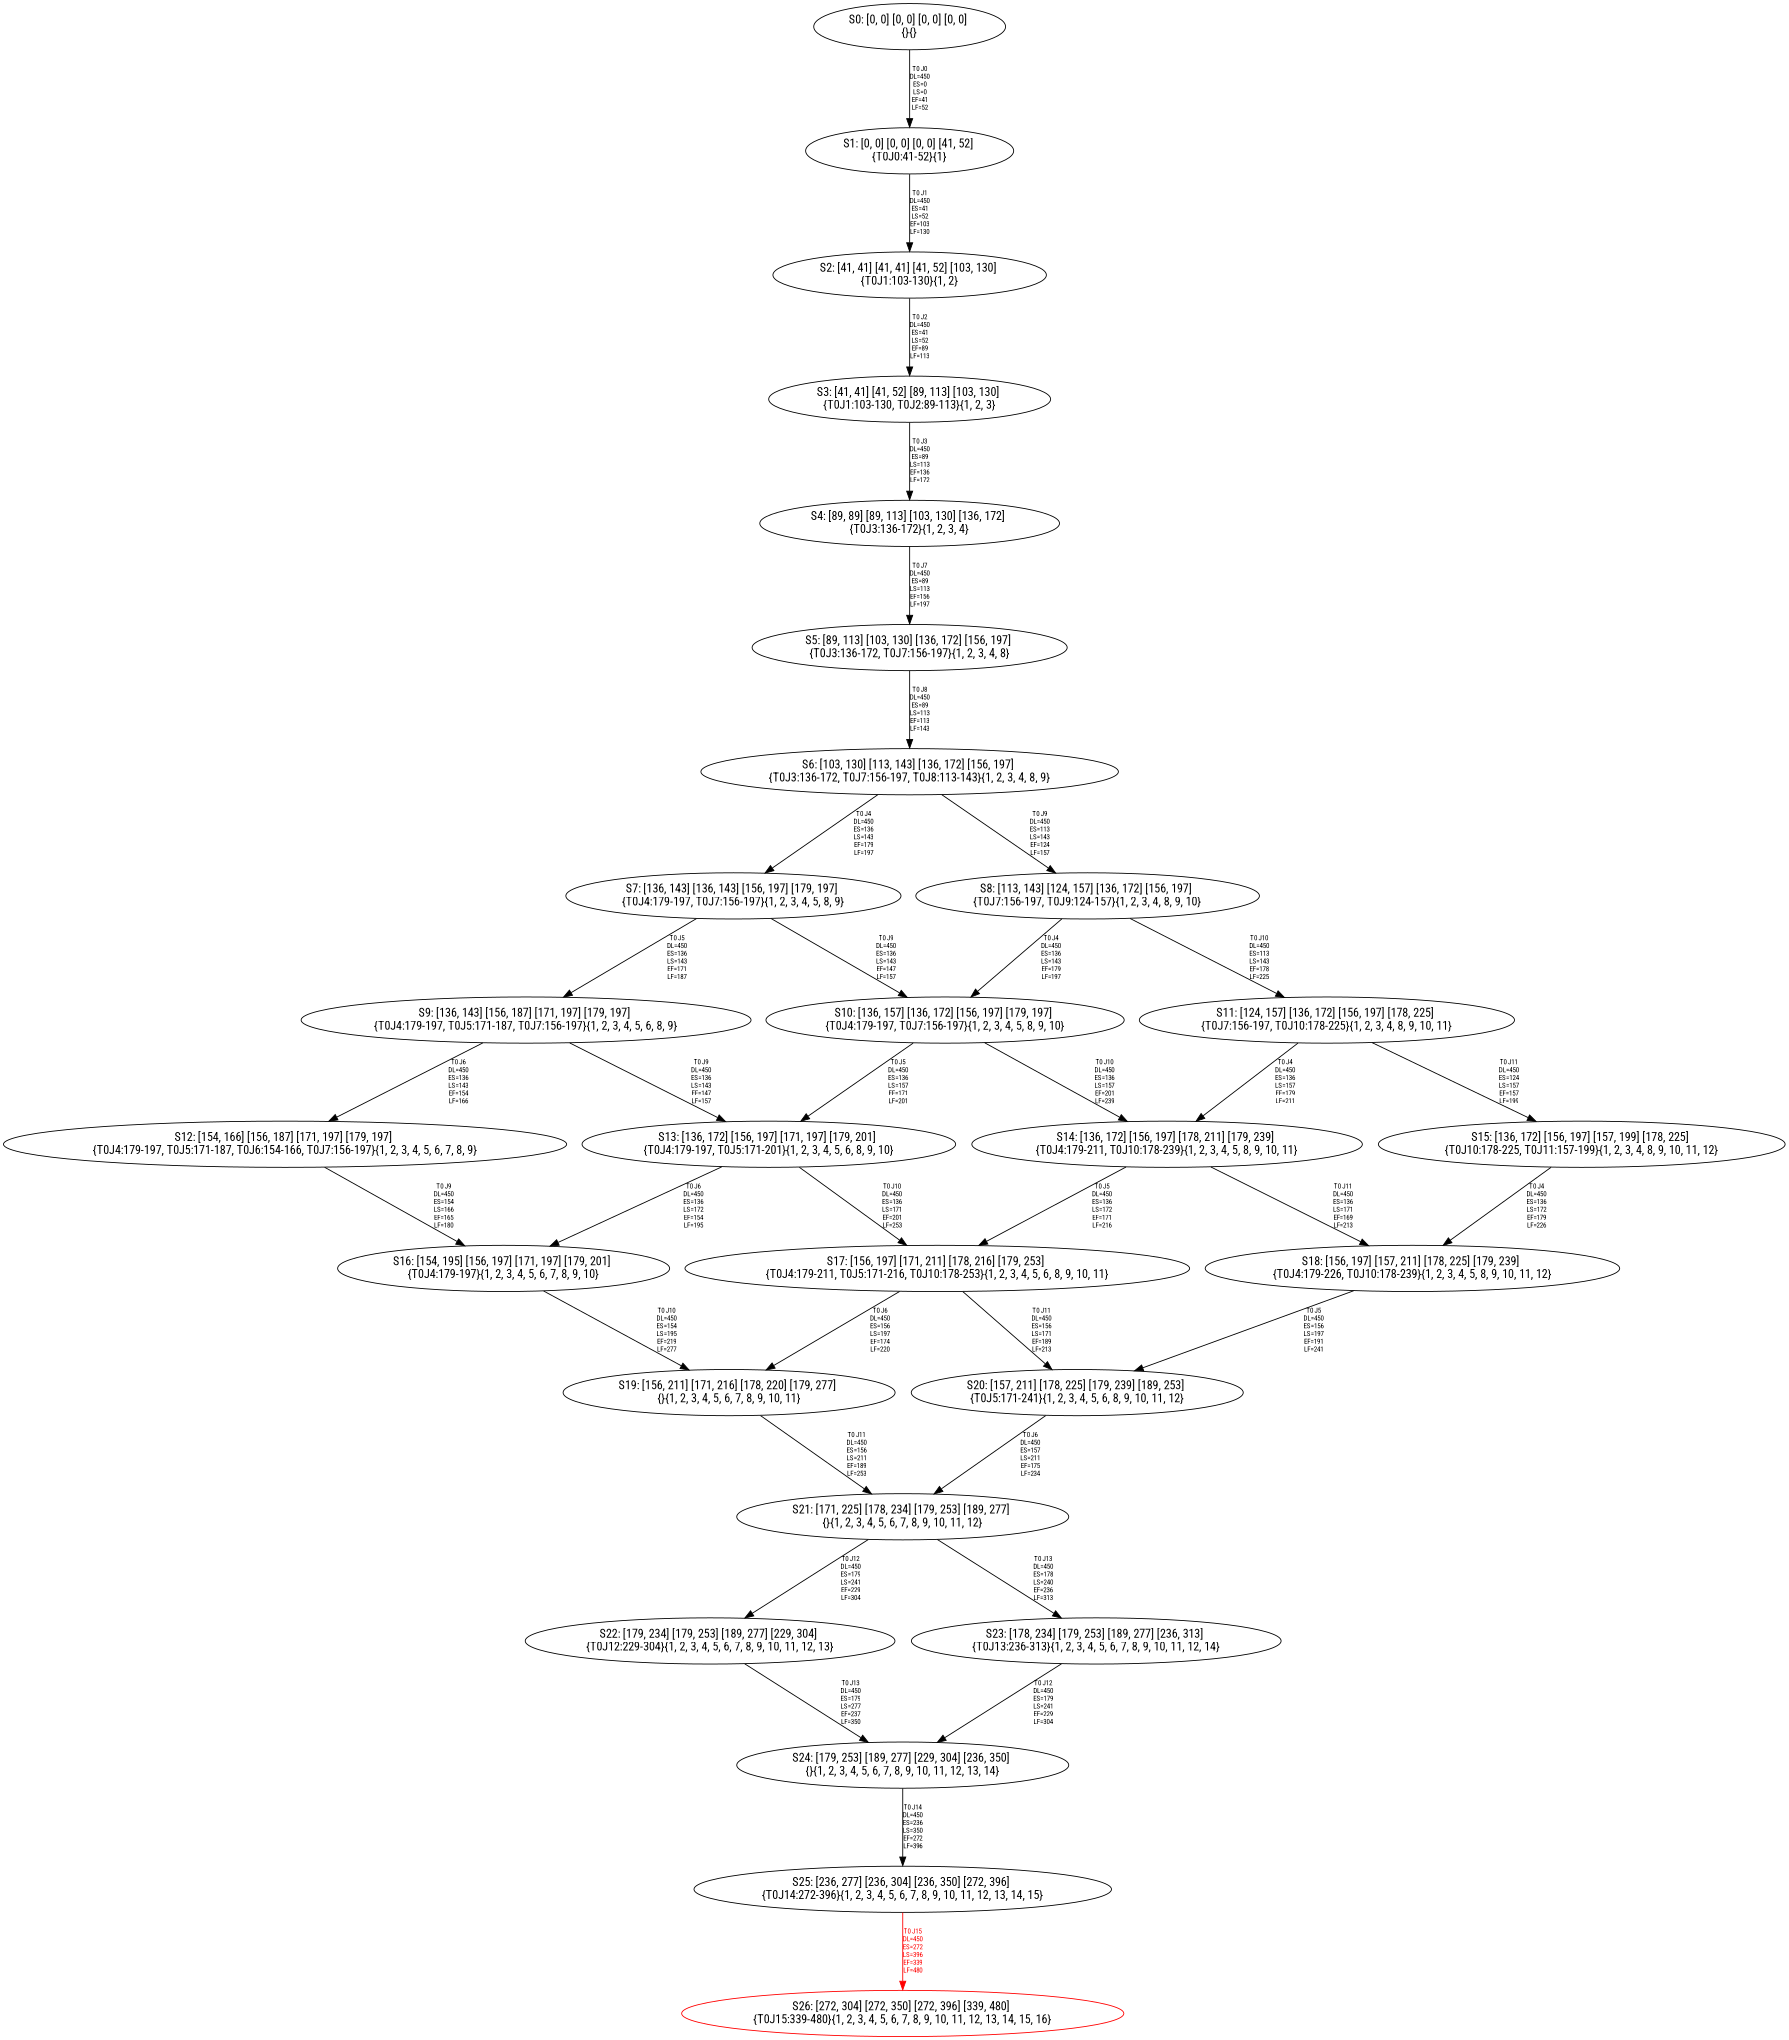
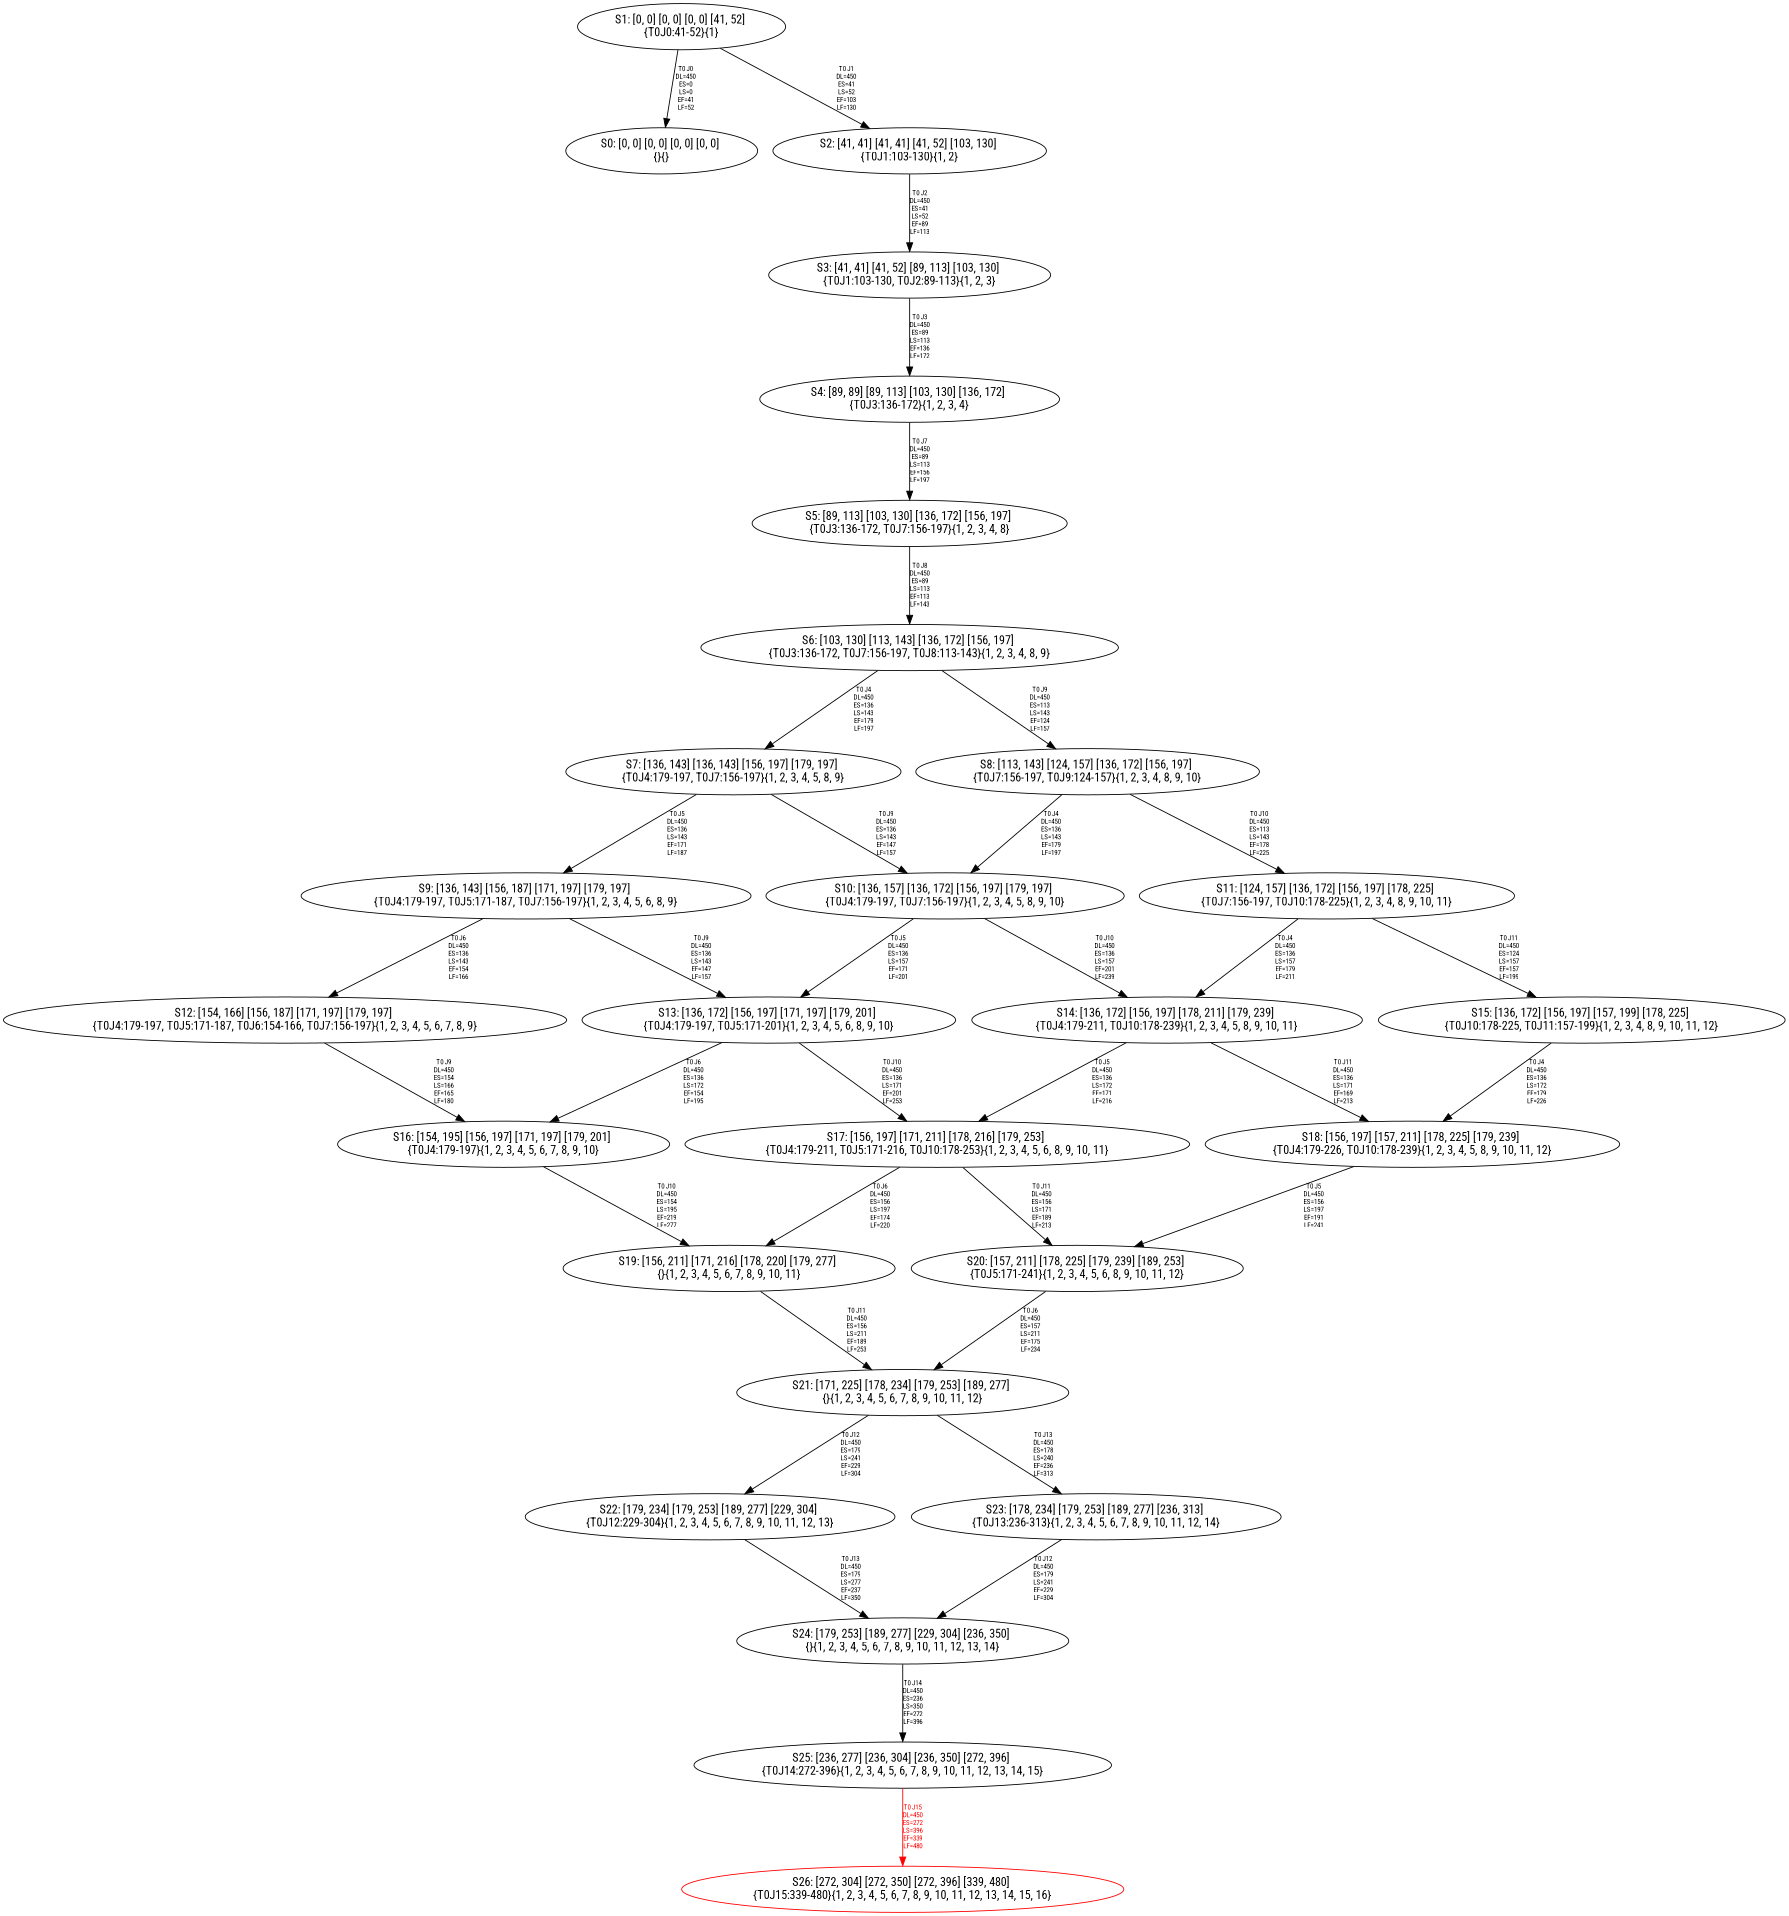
edge "S0: [0, 0] [0, 0] [0, 0] [0, 0] {}{}" -> "S1: [0, 0] [0, 0] [0, 0] [41, 52] {T0J0:41-52}{1}": reversed
